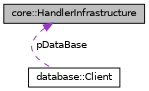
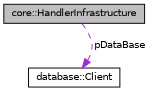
edge "database::Client" -> "core::HandlerInfrastructure": reversed
